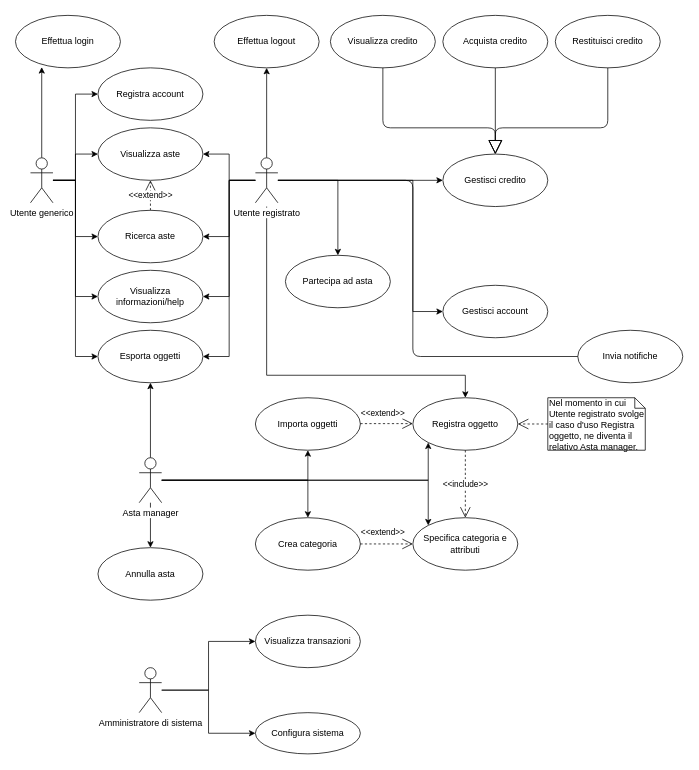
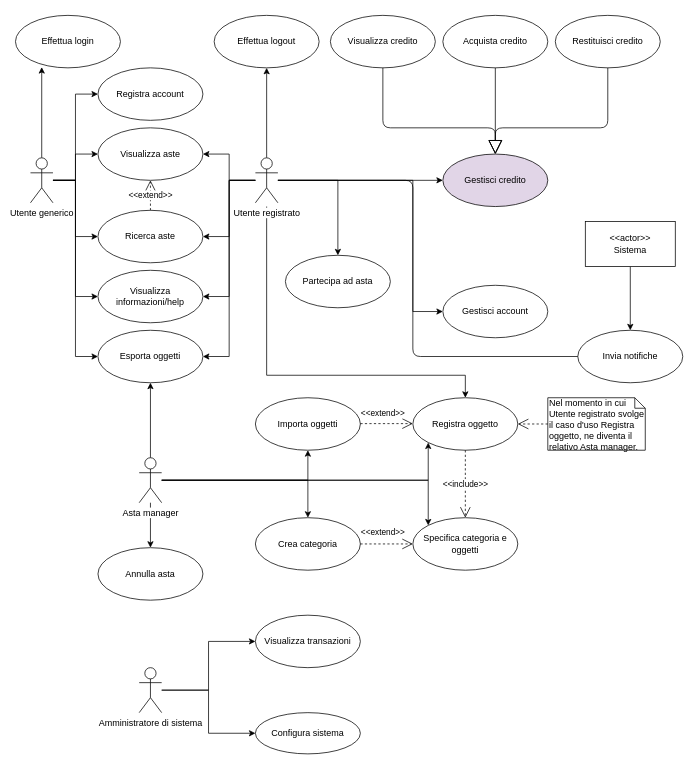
node "Gestisci credito": fillcolor #ffffff -> #e1d5e7
node "<<actor>> Sistema": added
edge "<<actor>> Sistema" -> "Invia notifiche": added
node "Specifica categoria e attributi": label "Specifica categoria e attributi" -> "Specifica categoria e oggetti"
